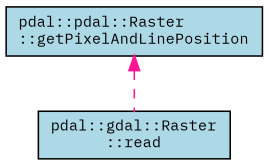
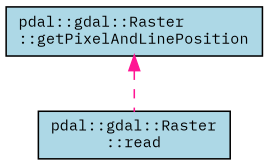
node "pdal::pdal::Raster ::getPixelAndLinePosition": label "pdal::pdal::Raster ::getPixelAndLinePosition" -> "pdal::gdal::Raster ::getPixelAndLinePosition"
